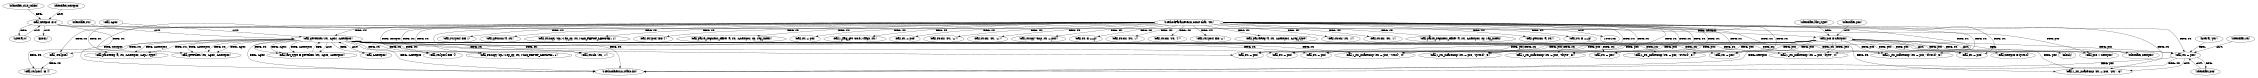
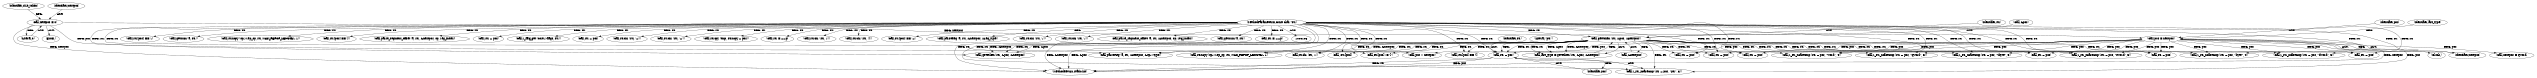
edge "(MethodParameterIn,const char *str)" -> "(Call,parseReg (a, str, &nextpos, &reg_type))": label "DDG: str" -> "CFG: "
edge "(MethodParameterIn,const char *str)" -> "(Call,str[pos] == '[')": label "DDG: nextpos" -> "DDG: str"
node "(Call,strcpy (tmp, str + pos))": label "(Call,strcpy (tmp, str + pos))" -> "(Call,strcpy (tmp, strncpy + pos))"
edge "(Call,!str[pos])" -> "(Call,str[pos] != ']')": now "(MethodParameterIn,const char *str)" -> "(Call,str[pos] != ']')"
